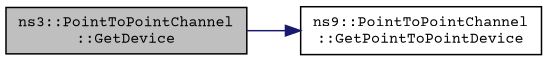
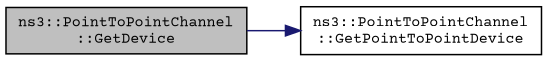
node "ns9::PointToPointChannel ::GetPointToPointDevice": label "ns9::PointToPointChannel ::GetPointToPointDevice" -> "ns3::PointToPointChannel ::GetPointToPointDevice"
